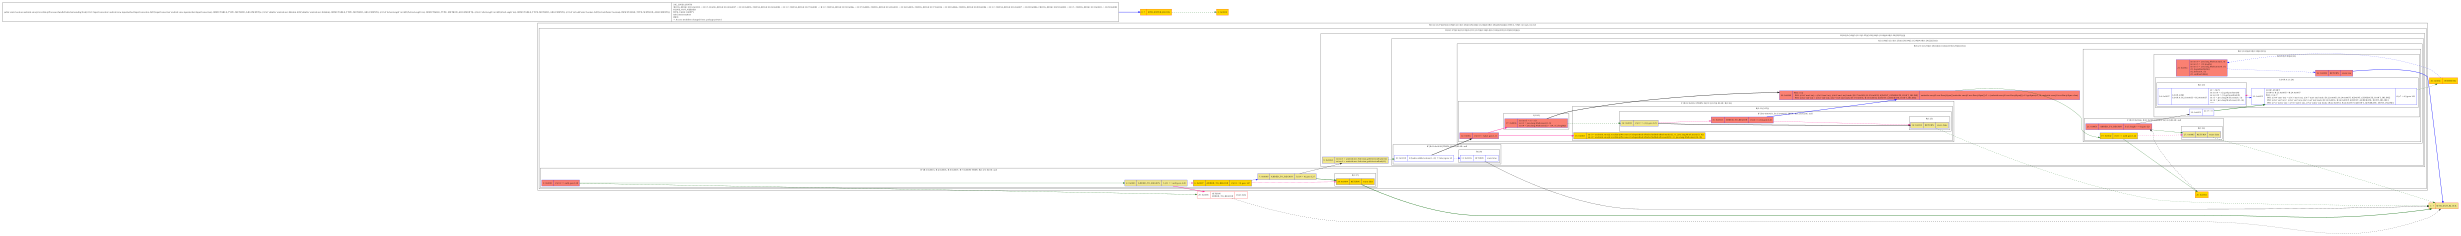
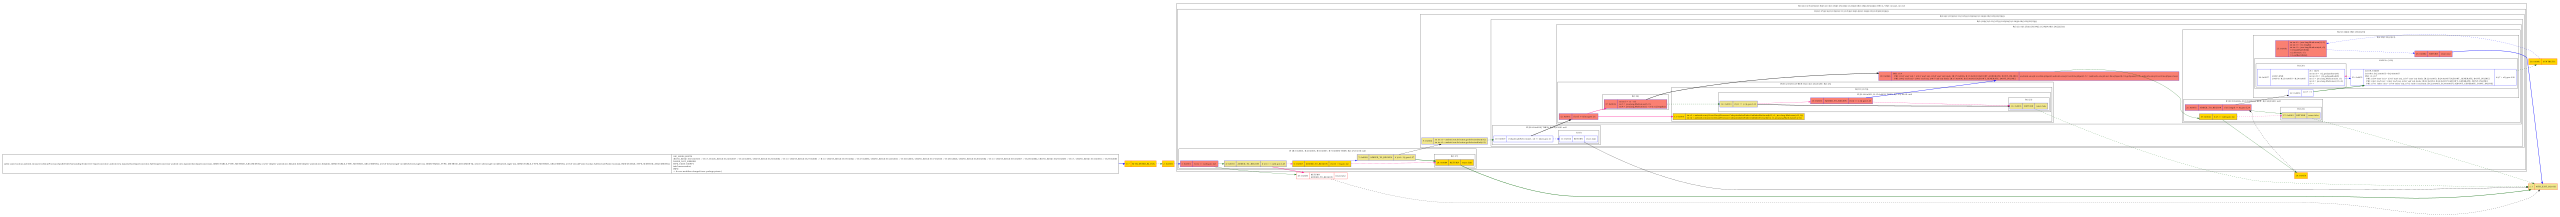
edge "2: 0x0000" -> "3: 0x0001": added
